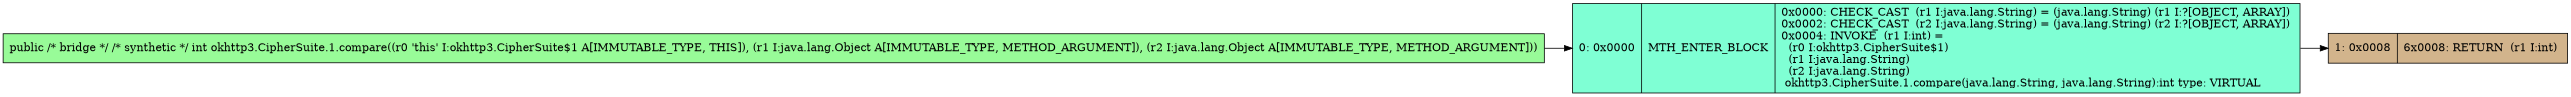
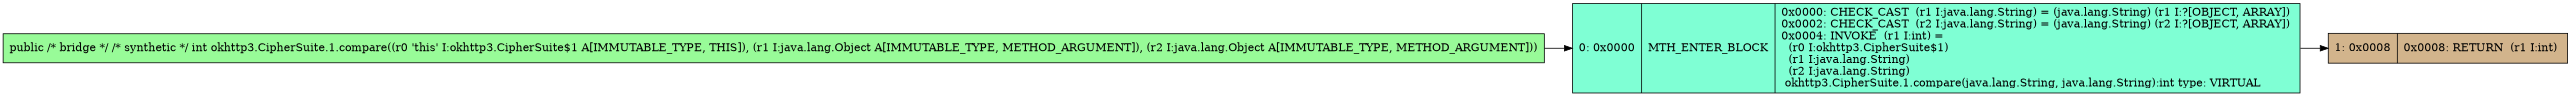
node "1: 0x0008": text "6x0008: RETURN  (r1 I:int)" -> "0x0008: RETURN  (r1 I:int)"
